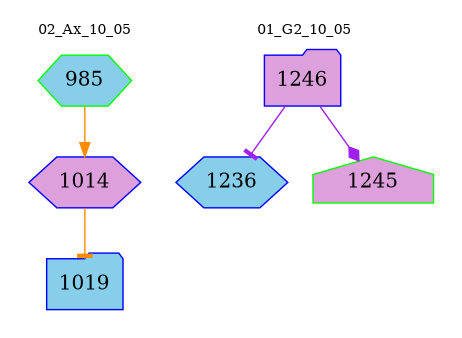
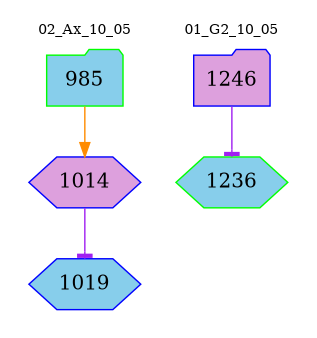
node "985": shape hexagon -> folder
node "1236": color blue -> green
node "1245": removed
edge "1014" -> "1019": color darkorange -> purple
node "1019": shape folder -> hexagon
